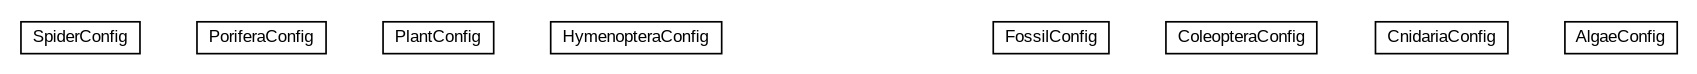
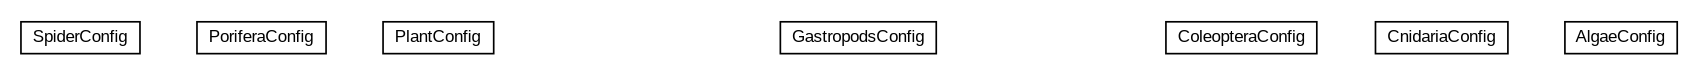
node "HymenopteraConfig": removed
node "GastropodsConfig": added
node "FossilConfig": removed
